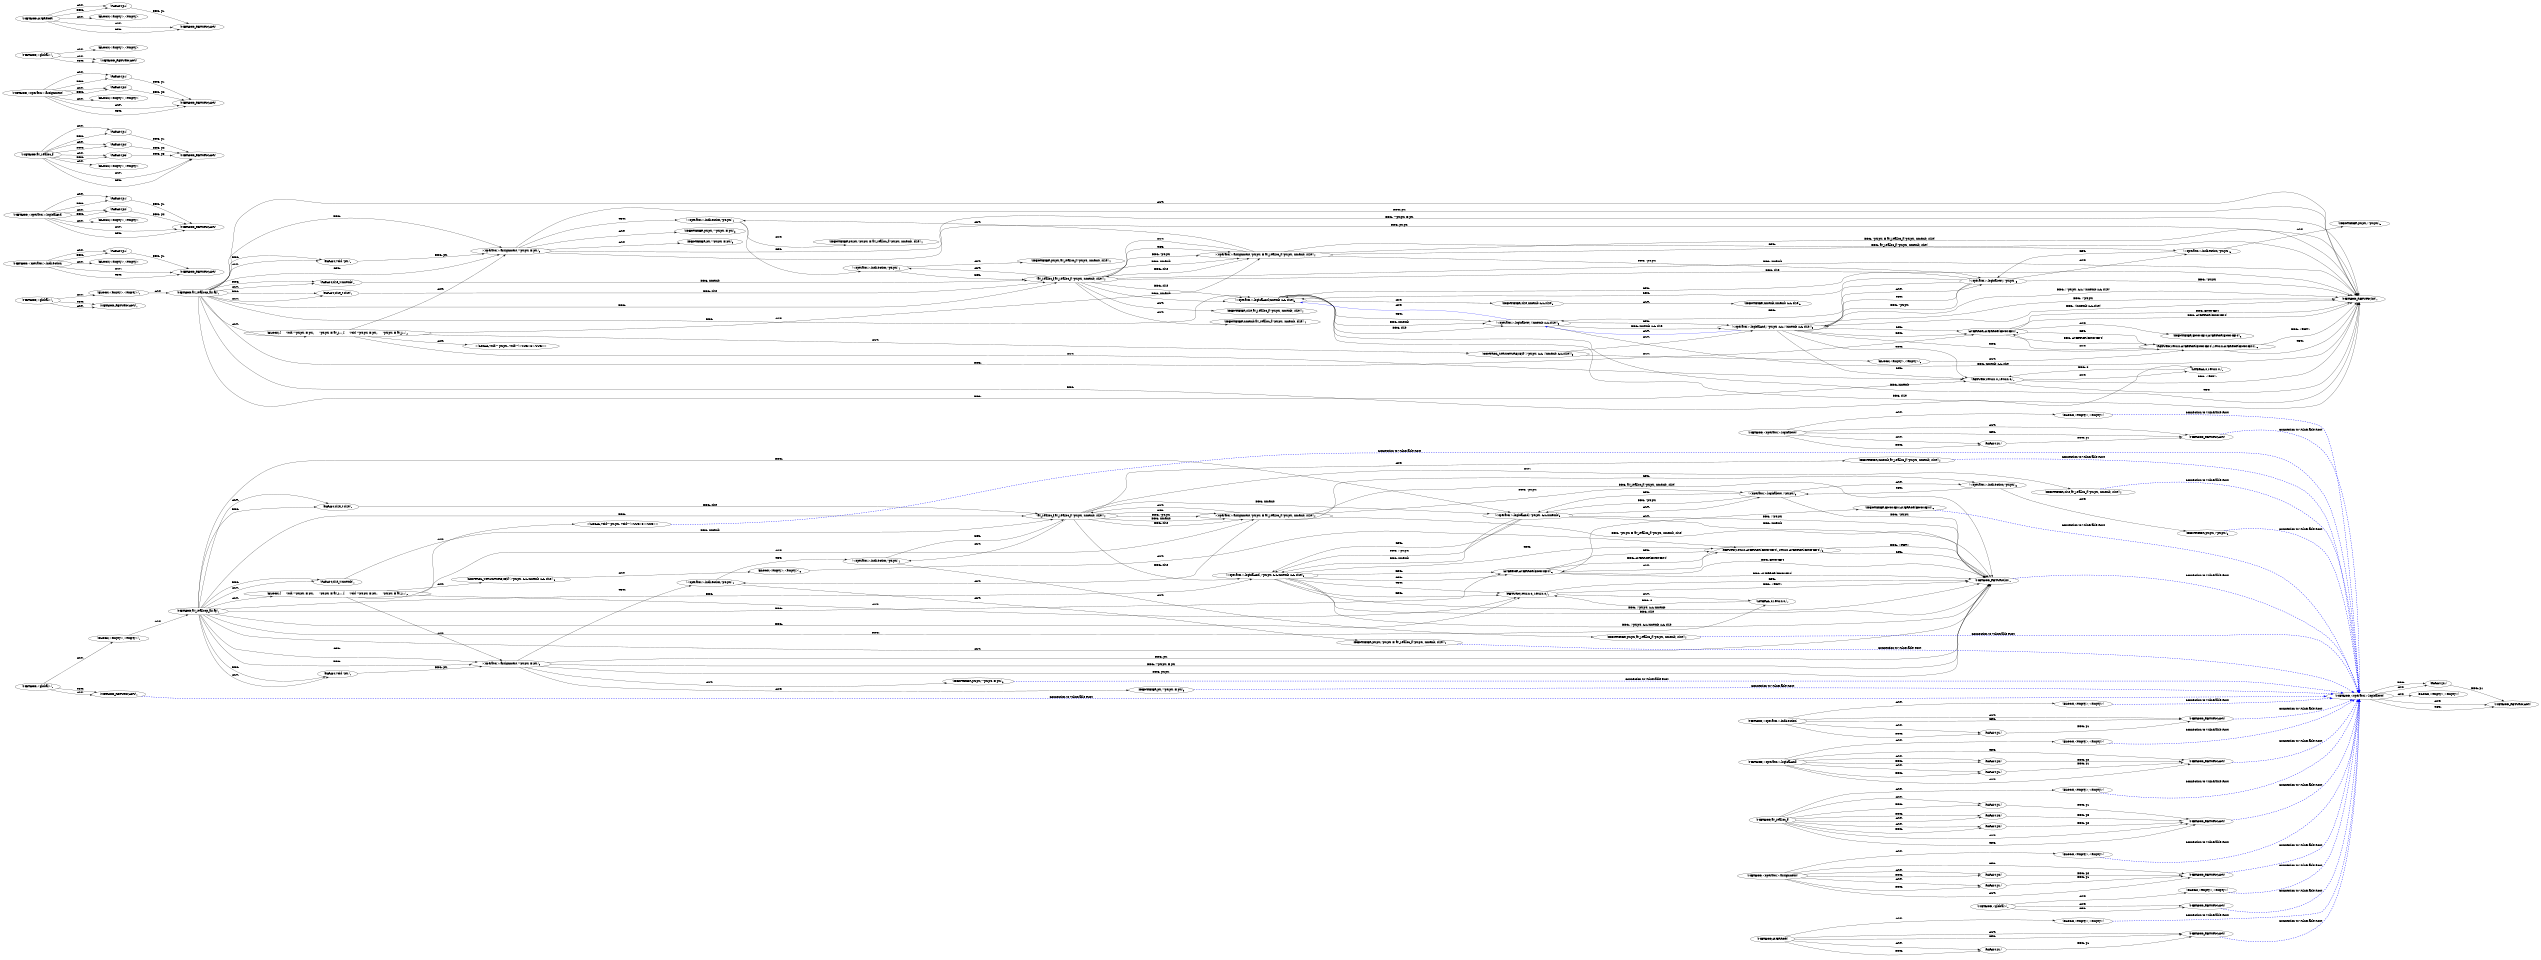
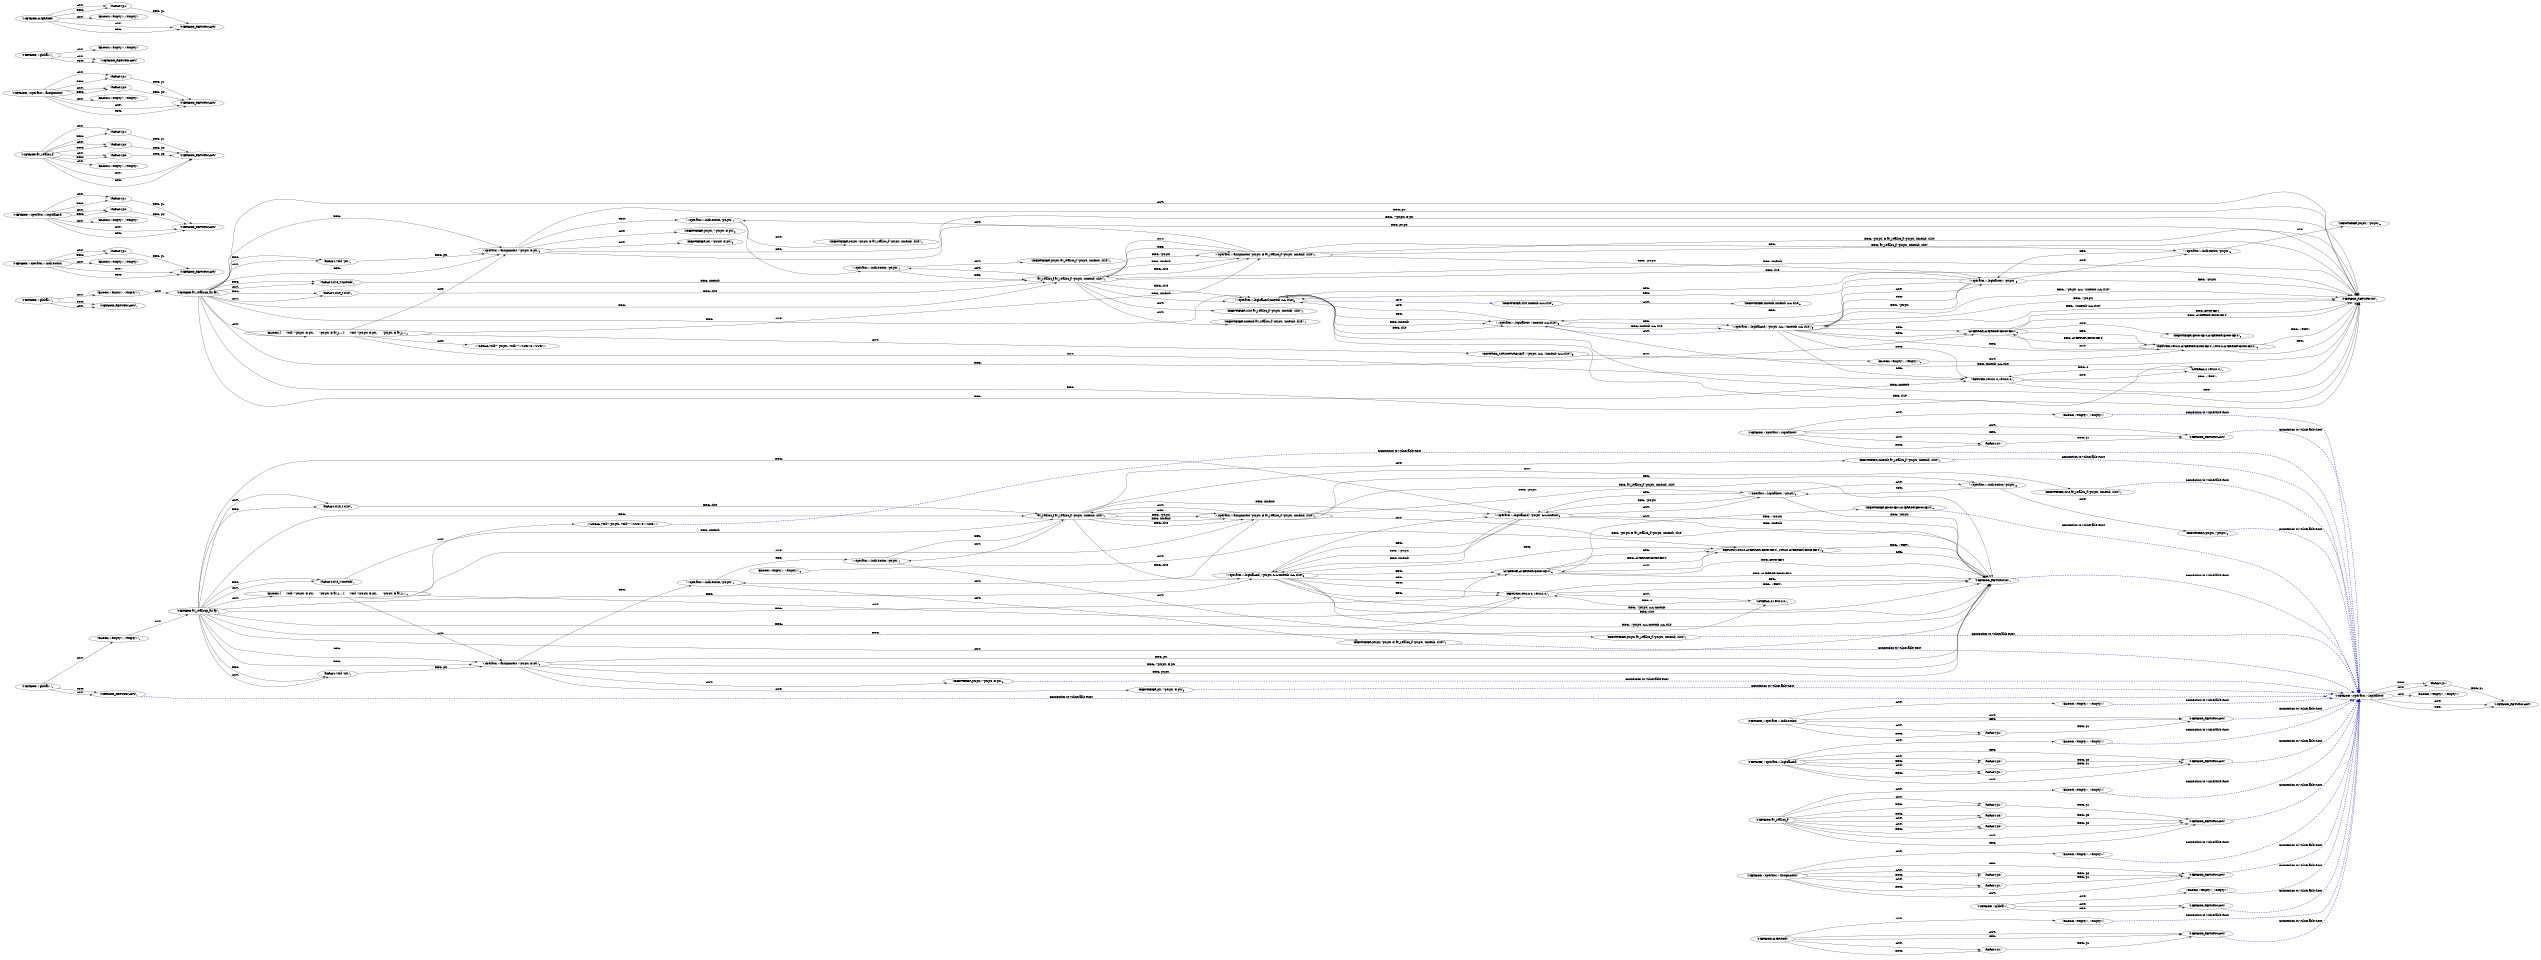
edge "(<operator>.logicalAnd,nmemb && size)" -> "(IDENTIFIER,size,nmemb && size)": color black -> blue
edge "(<operator>.logicalNot,!(nmemb && size))" -> "(<operator>.logicalAnd,nmemb && size)": color blue -> black
edge "(CONTROL_STRUCTURE,IF,if (!*ptrptr && !(nmemb && size)))" -> "(<operator>.logicalAnd,!*ptrptr && !(nmemb && size))": removed, label "AST:"
edge "(<operator>.logicalAnd,!*ptrptr && nmemb && size)" -> "(<operator>.logicalAnd,!*ptrptr && nmemb)": added, label "AST:"
node "(CONTROL_STRUCTURE,IF,if (!*ptrptr && nmemb && size))": removed
